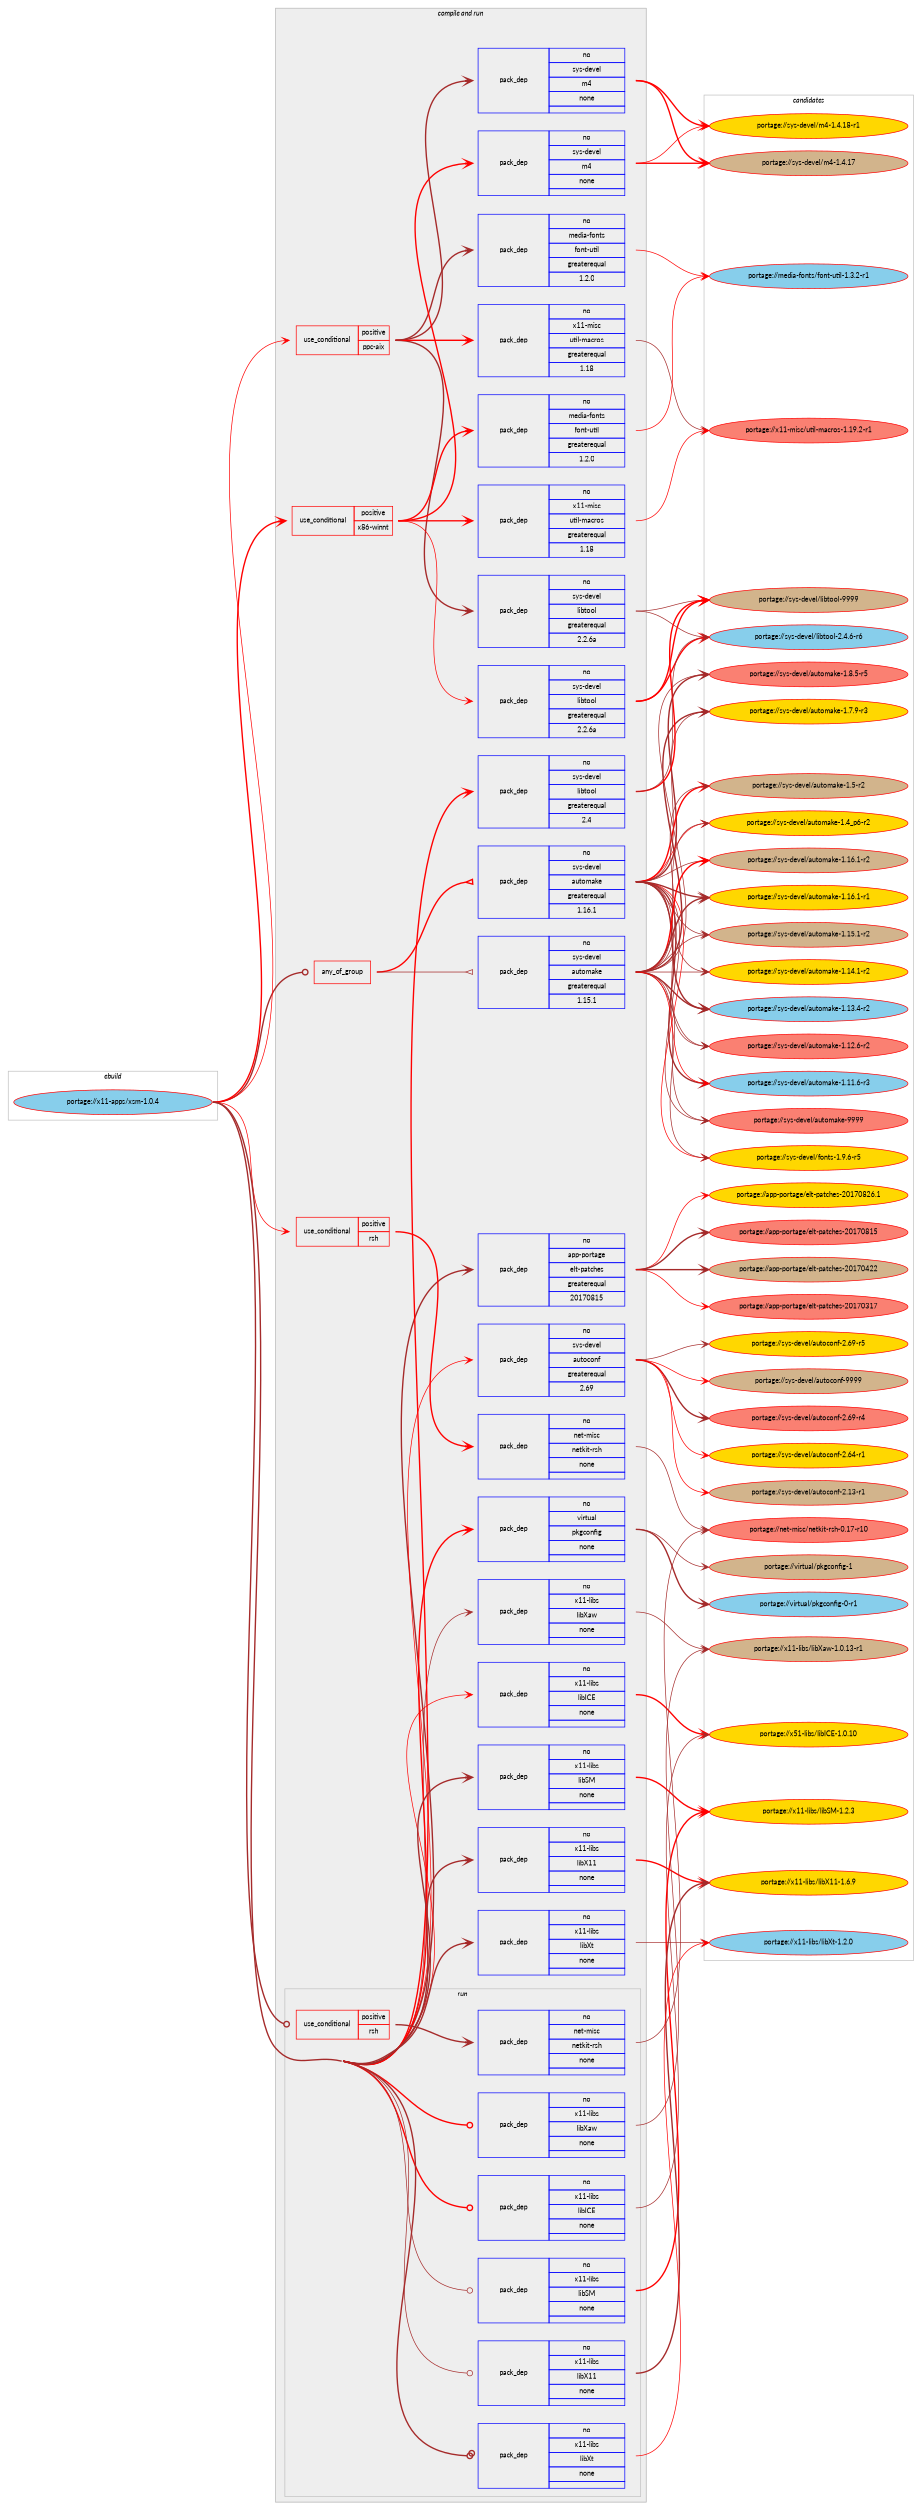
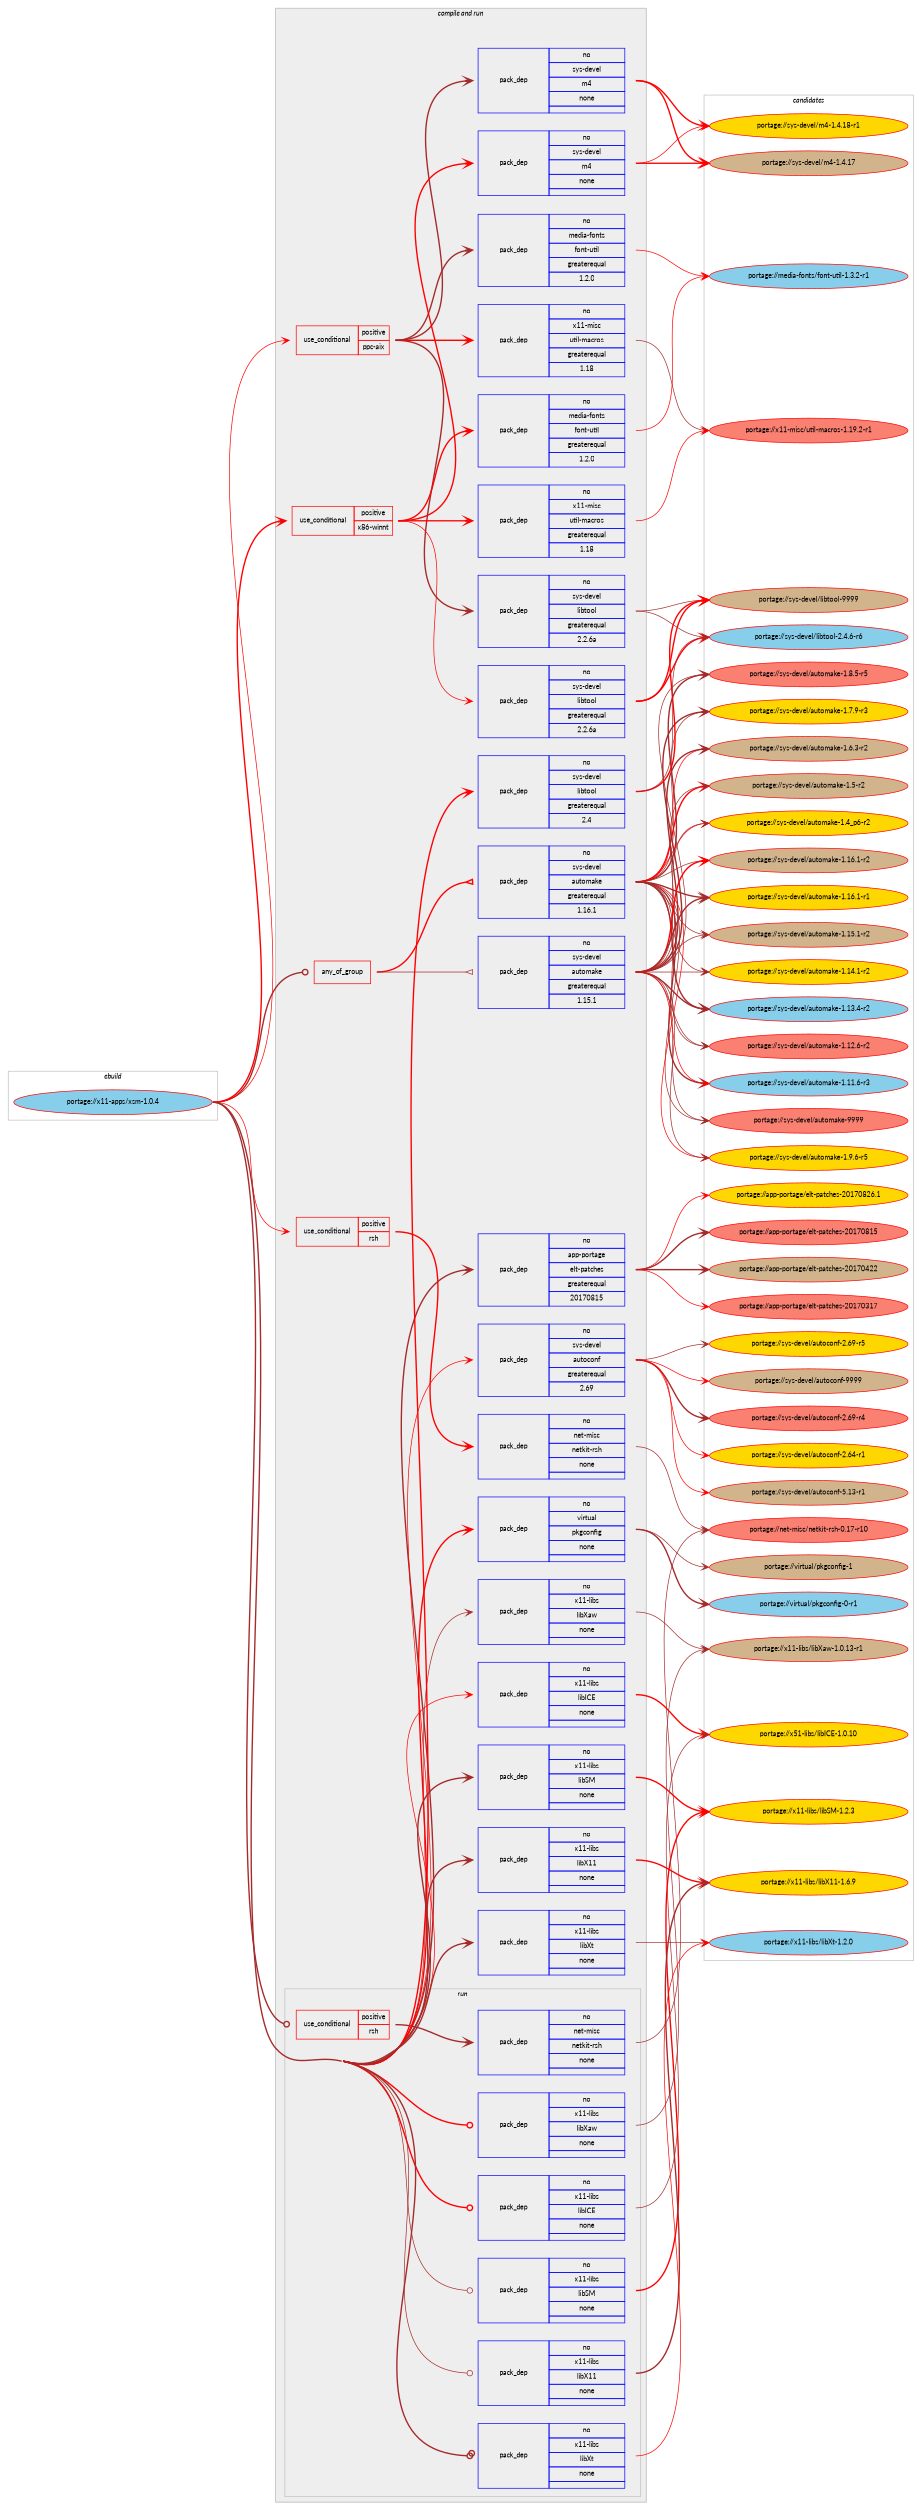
node "portage://sys-devel/automake-1.6.3-r2": added
node "portage://sys-devel/fonts-1.9.6-r5": label "portage://sys-devel/fonts-1.9.6-r5" -> "portage://sys-devel/automake-1.9.6-r5"
node "portage://sys-devel/autoconf-2.13-r1": label "portage://sys-devel/autoconf-2.13-r1" -> "portage://sys-devel/autoconf-5.13-r1"
